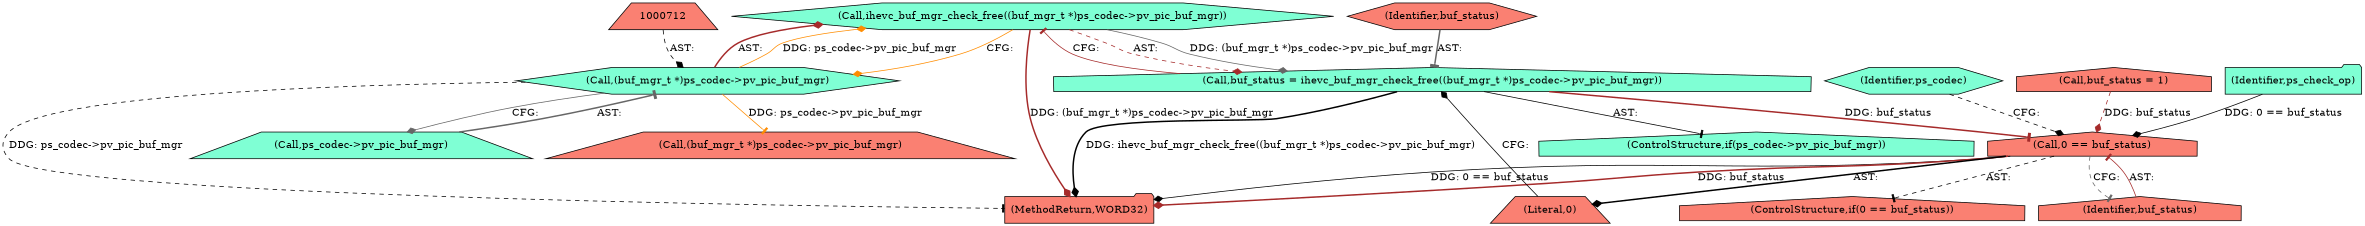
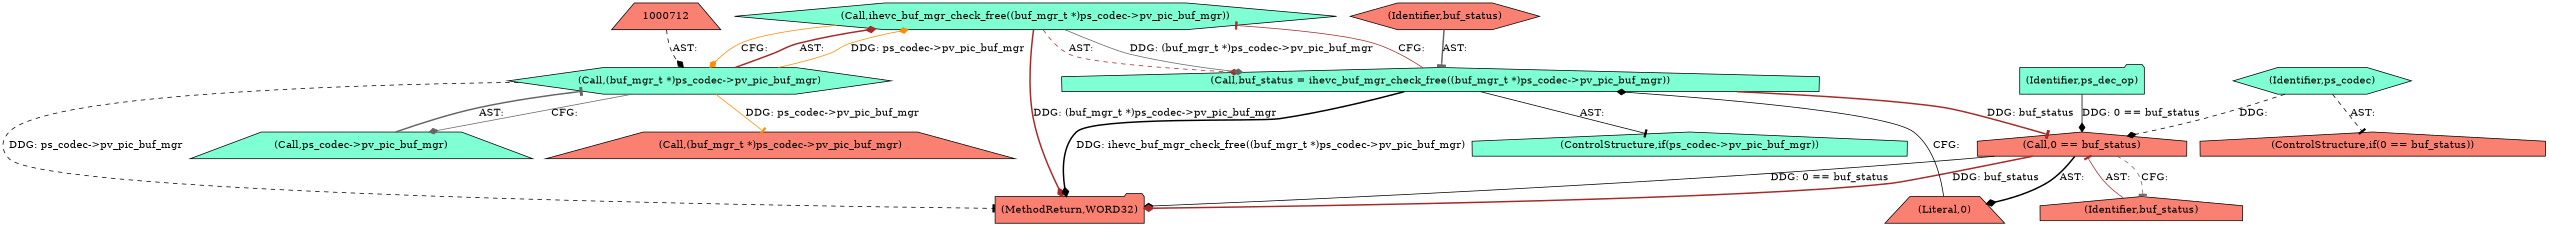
node "(Call,buf_status = 1)": removed
node "(Identifier,ps_check_op)": label "(Identifier,ps_check_op)" -> "(Identifier,ps_dec_op)"
edge "(Identifier,ps_codec)" -> "(Call,0 == buf_status)": label "CFG: " -> "DDG: "
edge "(Call,0 == buf_status)" -> "(ControlStructure,if(0 == buf_status))": now "(Identifier,ps_codec)" -> "(ControlStructure,if(0 == buf_status))"
